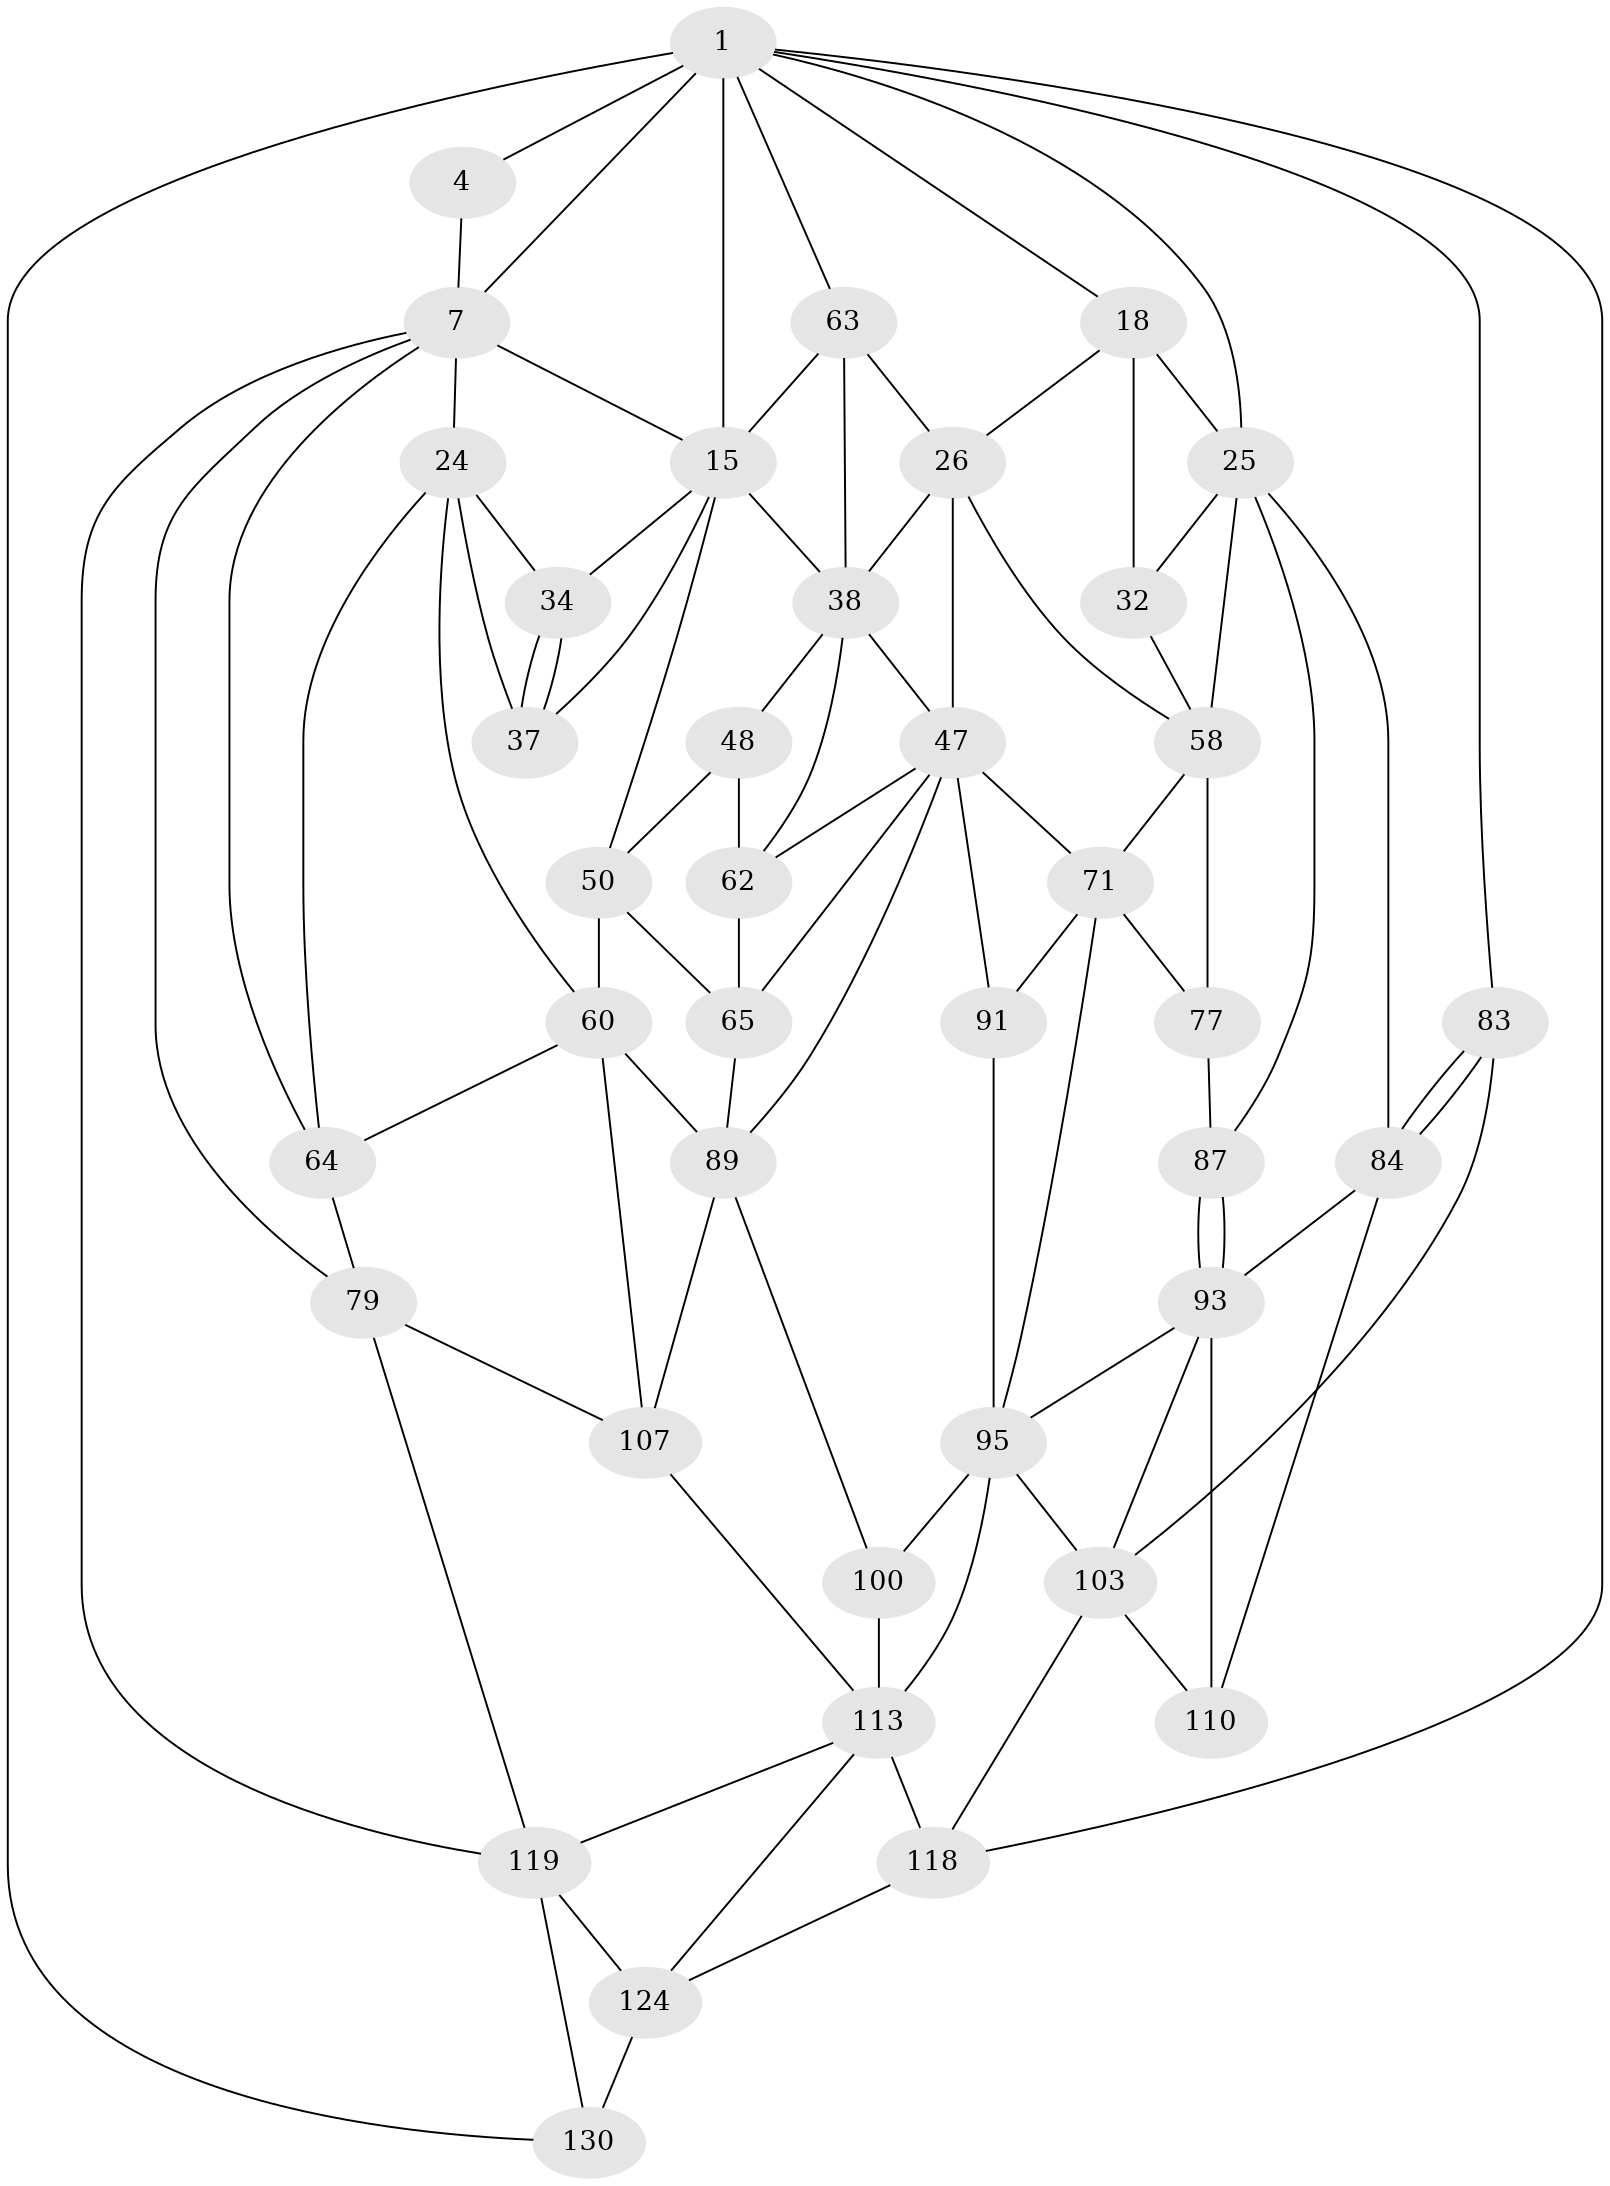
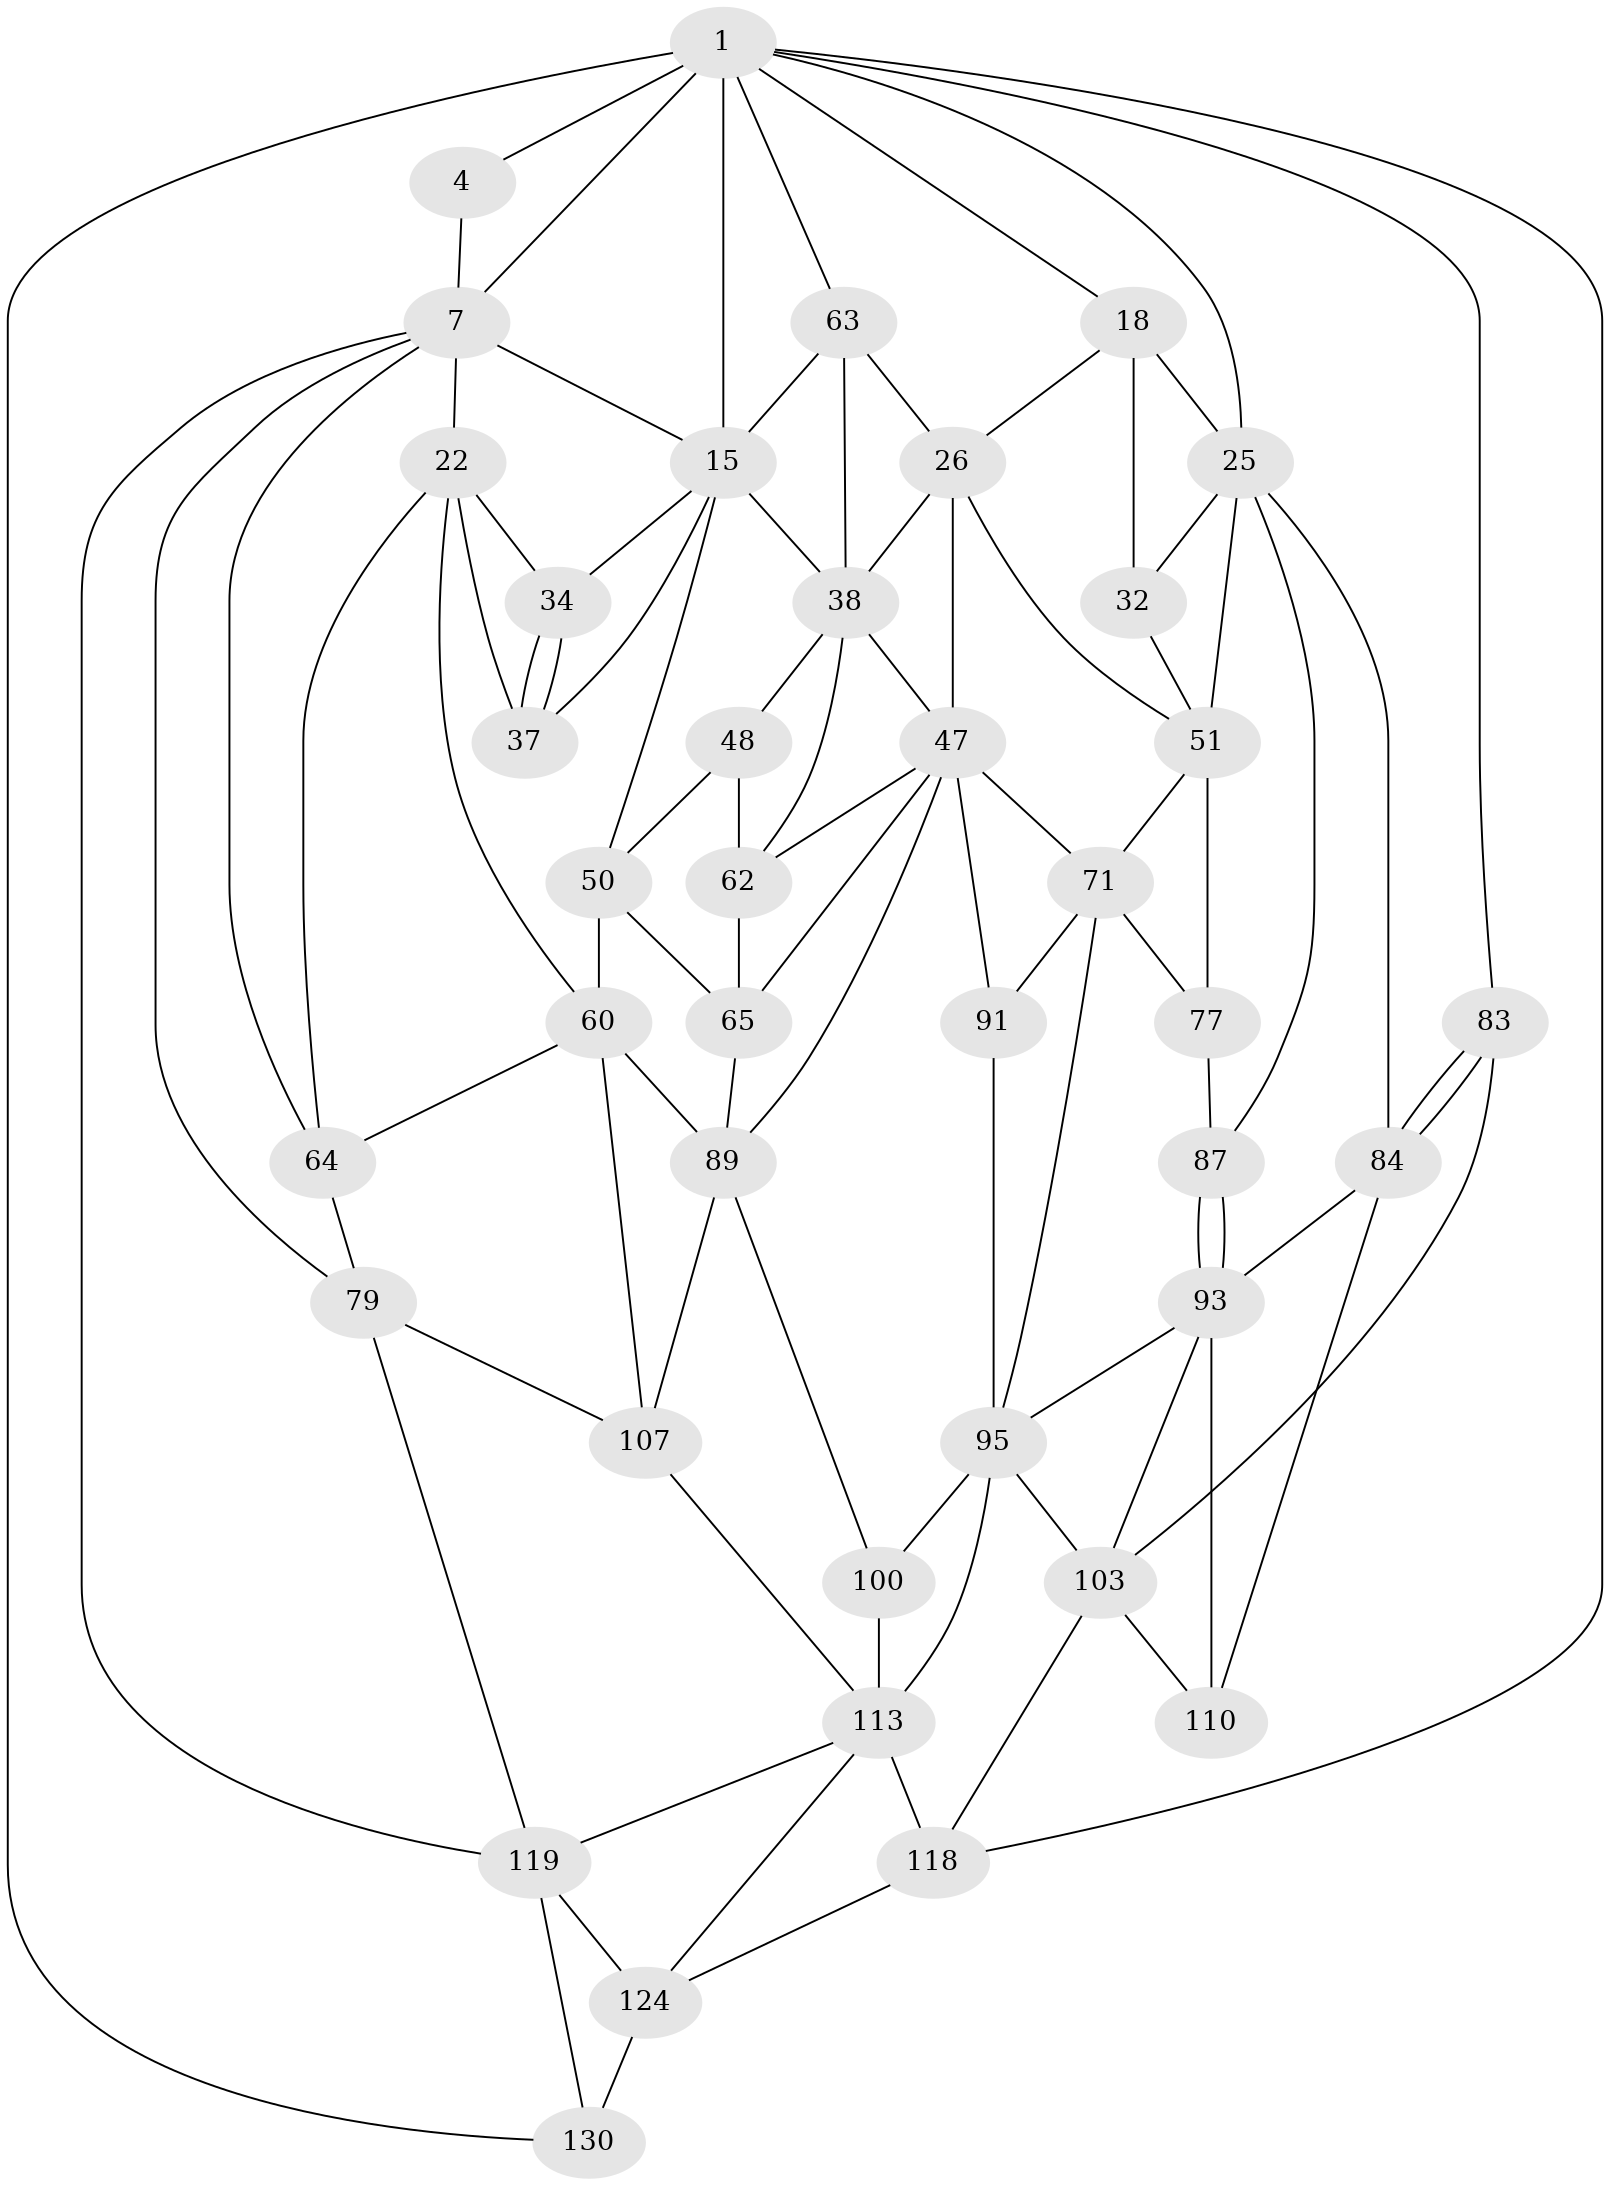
node "24": label "24" -> "22"
node "58": label "58" -> "51"
